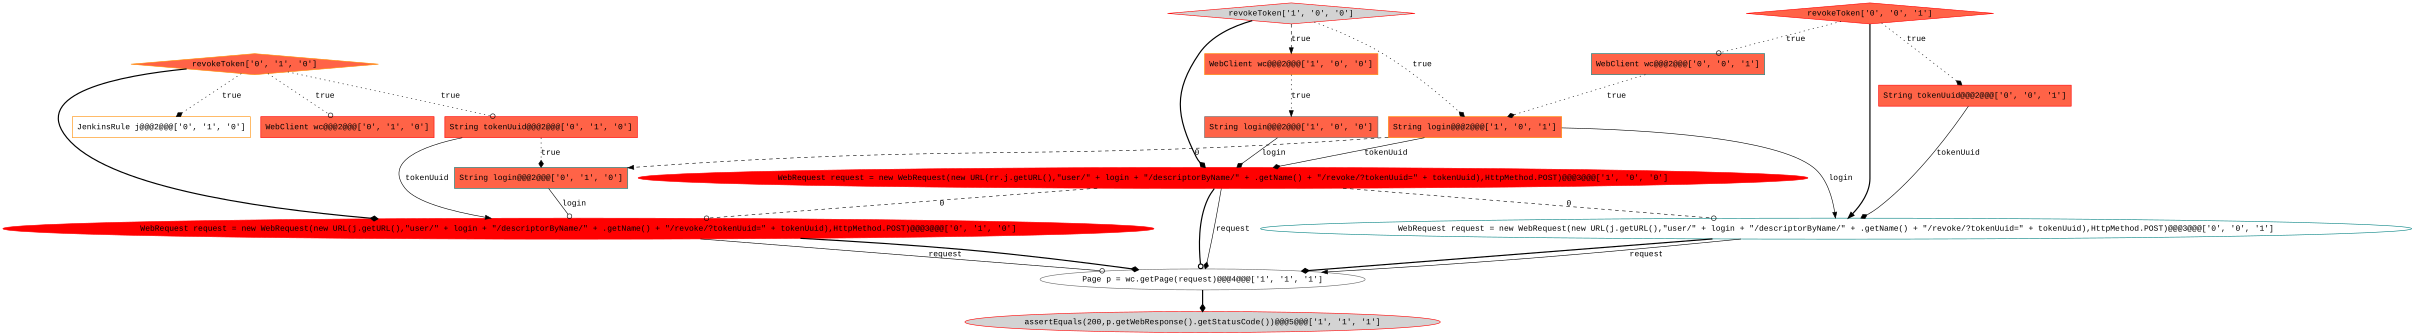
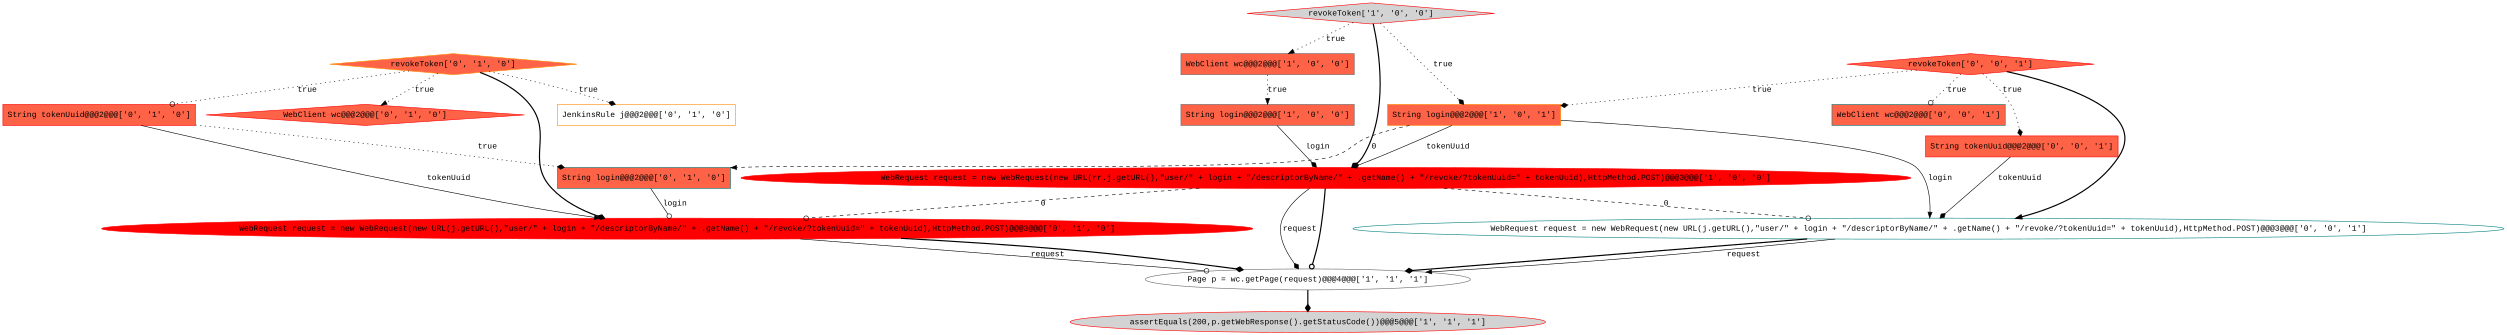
edge "revokeToken['1', '0', '0']" -> "WebClient wc@@@2@@@['1', '0', '0']": style dashed -> dotted
node "WebClient wc@@@2@@@['1', '0', '0']": color darkorange -> gray40
edge "revokeToken['0', '1', '0']" -> "WebClient wc@@@2@@@['0', '1', '0']": arrowhead odot -> normal
edge "WebClient wc@@@2@@@['0', '0', '1']" -> "String login@@@2@@@['1', '0', '1']": now "revokeToken['0', '0', '1']" -> "String login@@@2@@@['1', '0', '1']"
node "WebClient wc@@@2@@@['0', '1', '0']": shape box -> diamond
